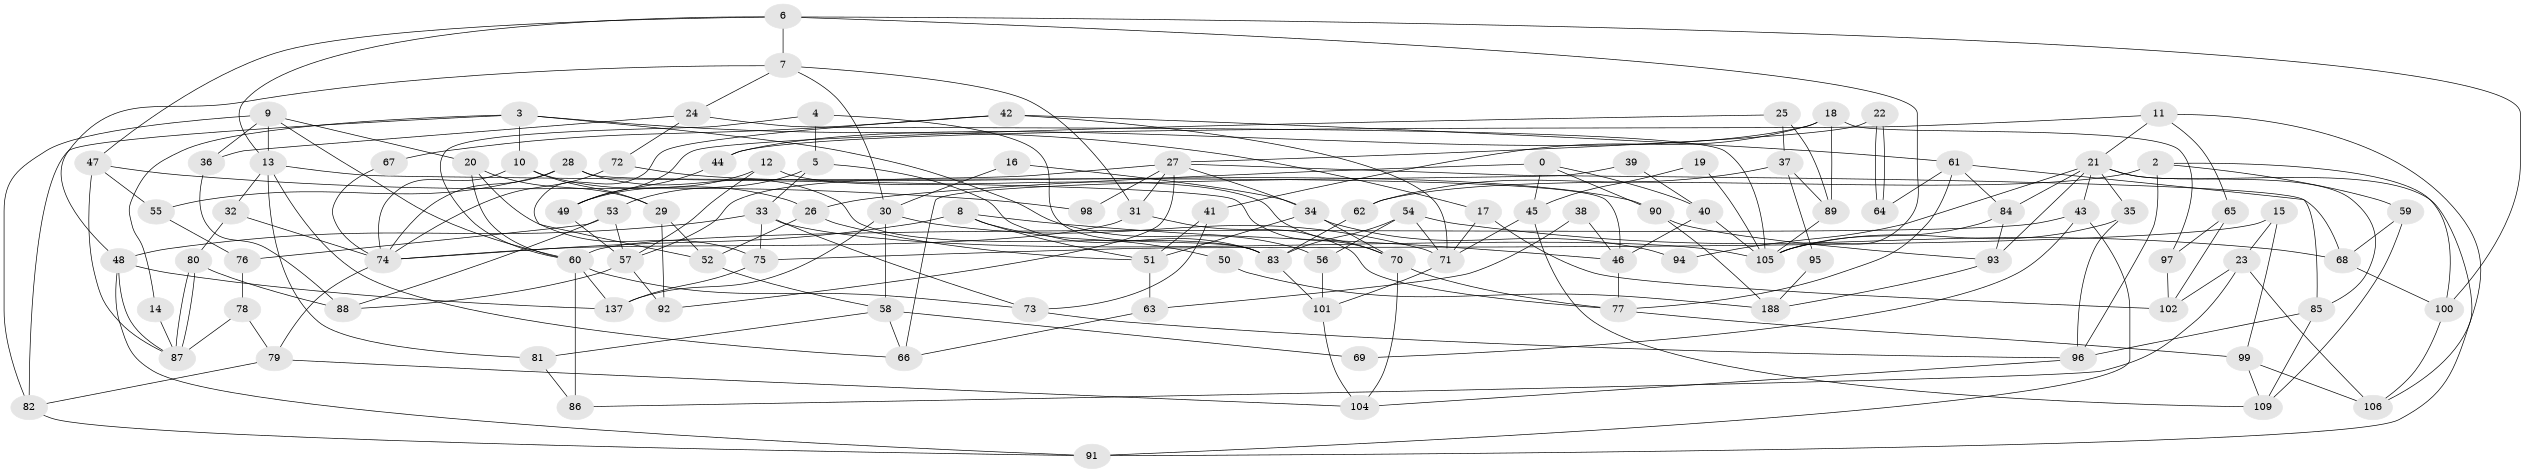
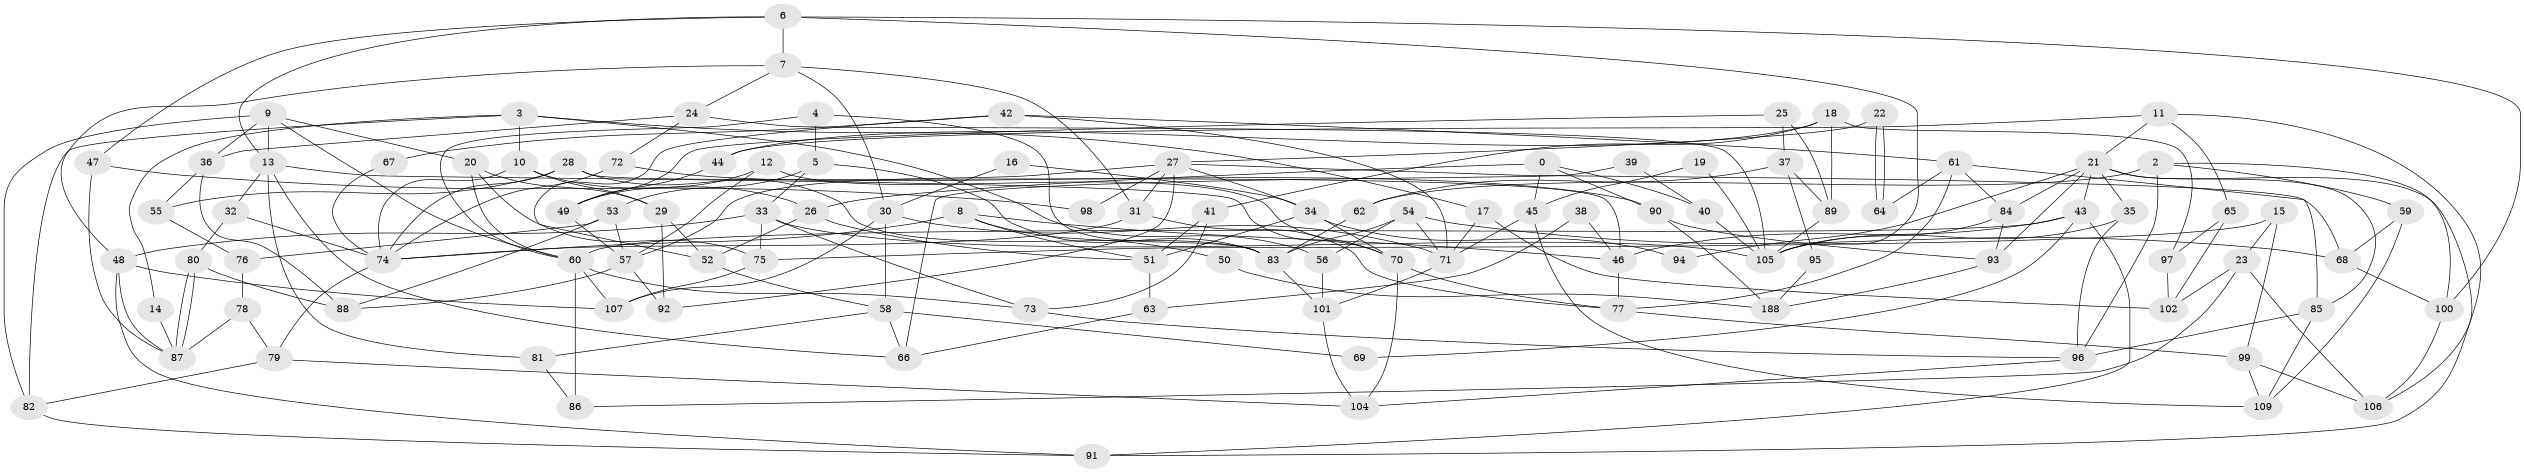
edge "47" -- "55": now "36" -- "55"
edge "40" -- "46": now "43" -- "46"
node "137": label "137" -> "107"
